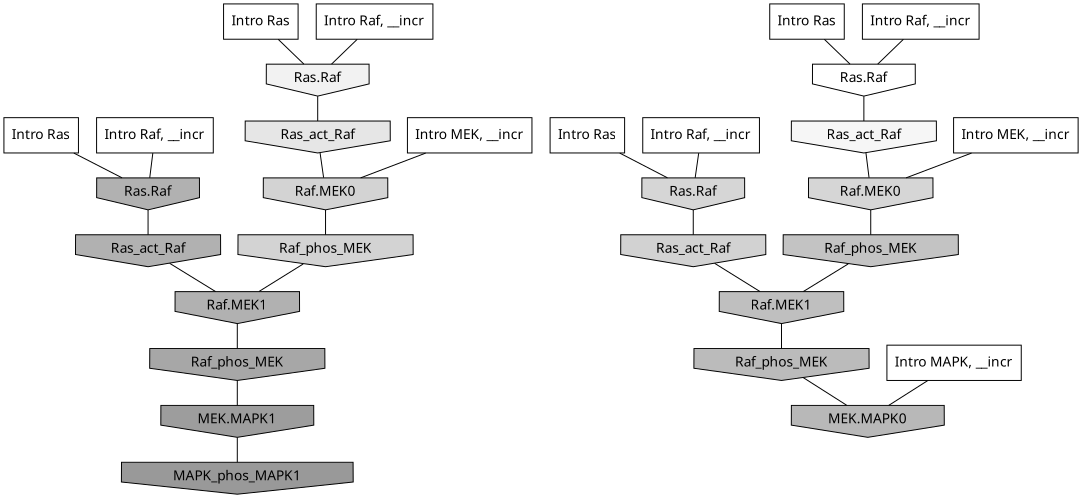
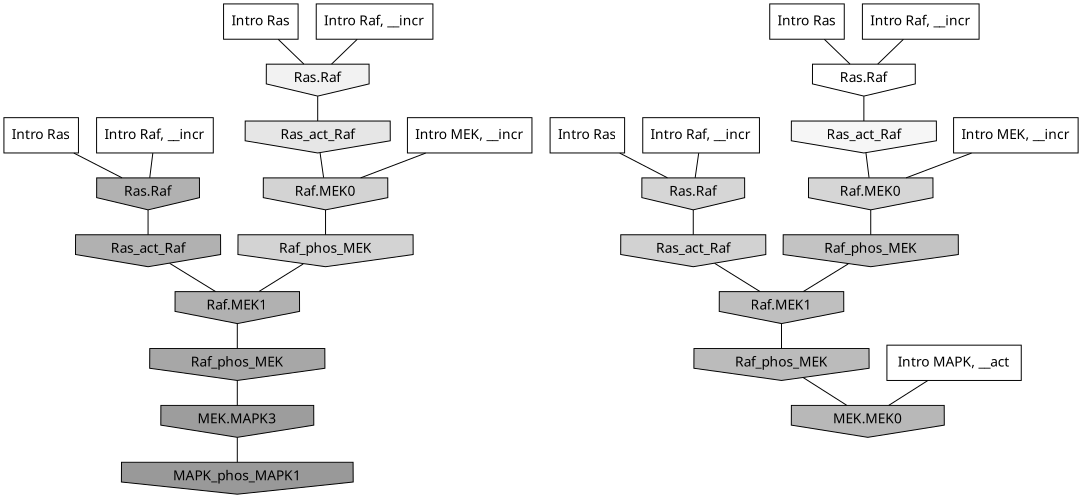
node "Intro MAPK, __incr": label "Intro MAPK, __incr" -> "Intro MAPK, __act"
node "MEK.MAPK1": label "MEK.MAPK1" -> "MEK.MAPK3"
node "MEK.MAPK0": label "MEK.MAPK0" -> "MEK.MEK0"
